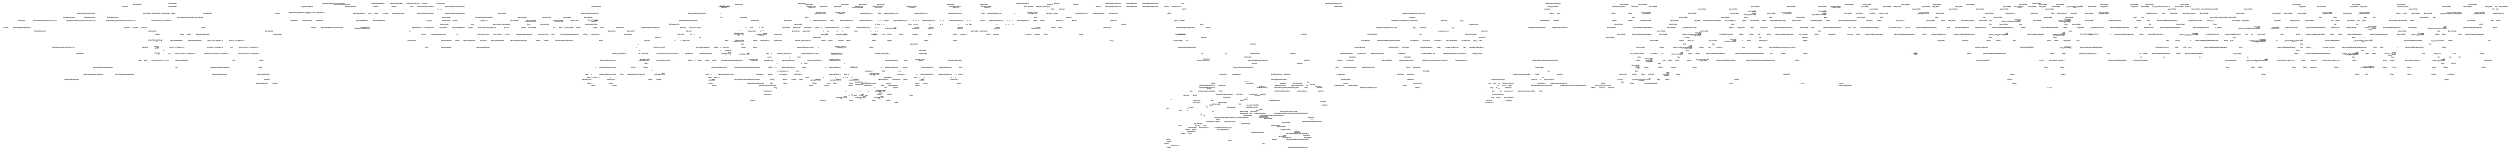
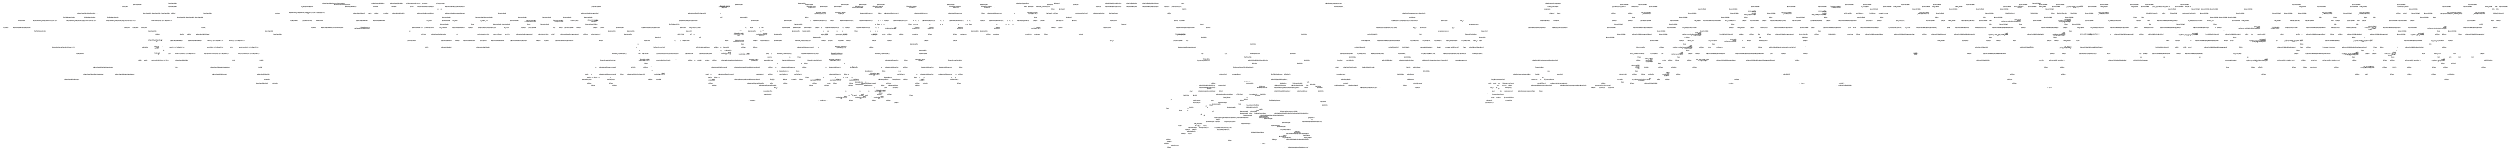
edge "Entry Unk.Callback" -> "context.CandidateState = anotherState.Object": now "anotherState" -> "context.CandidateState = anotherState.Object"
